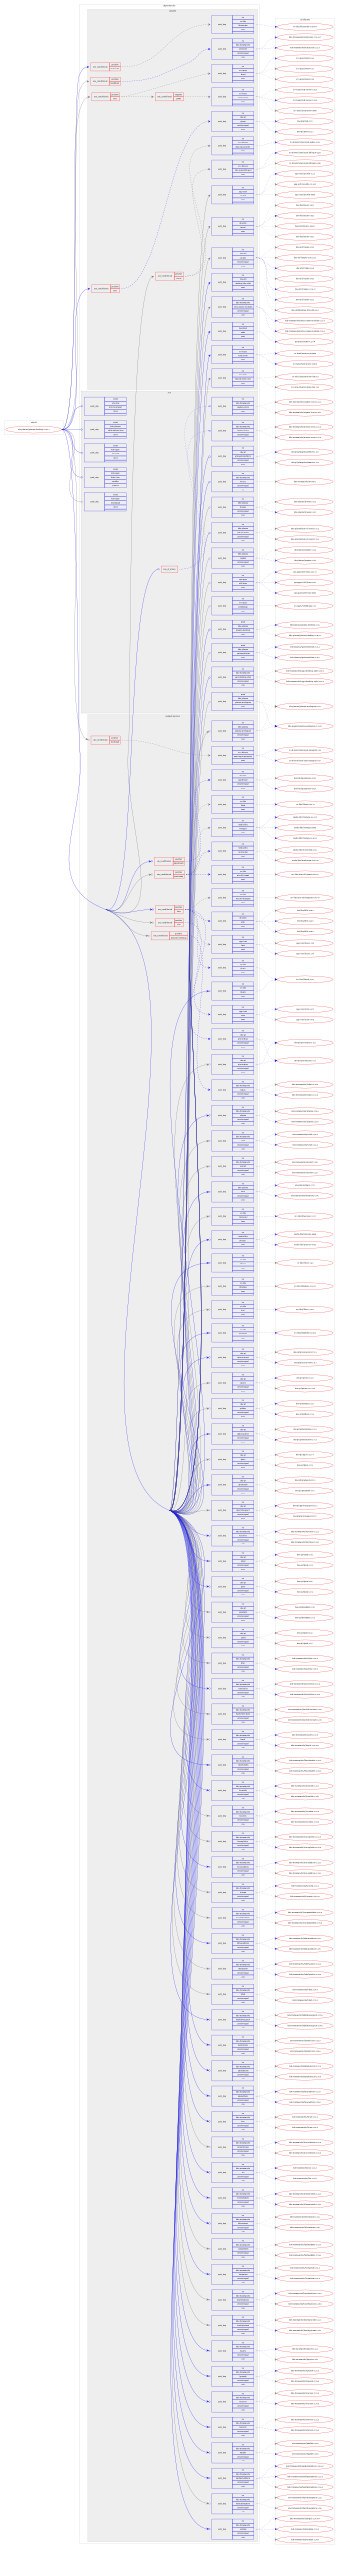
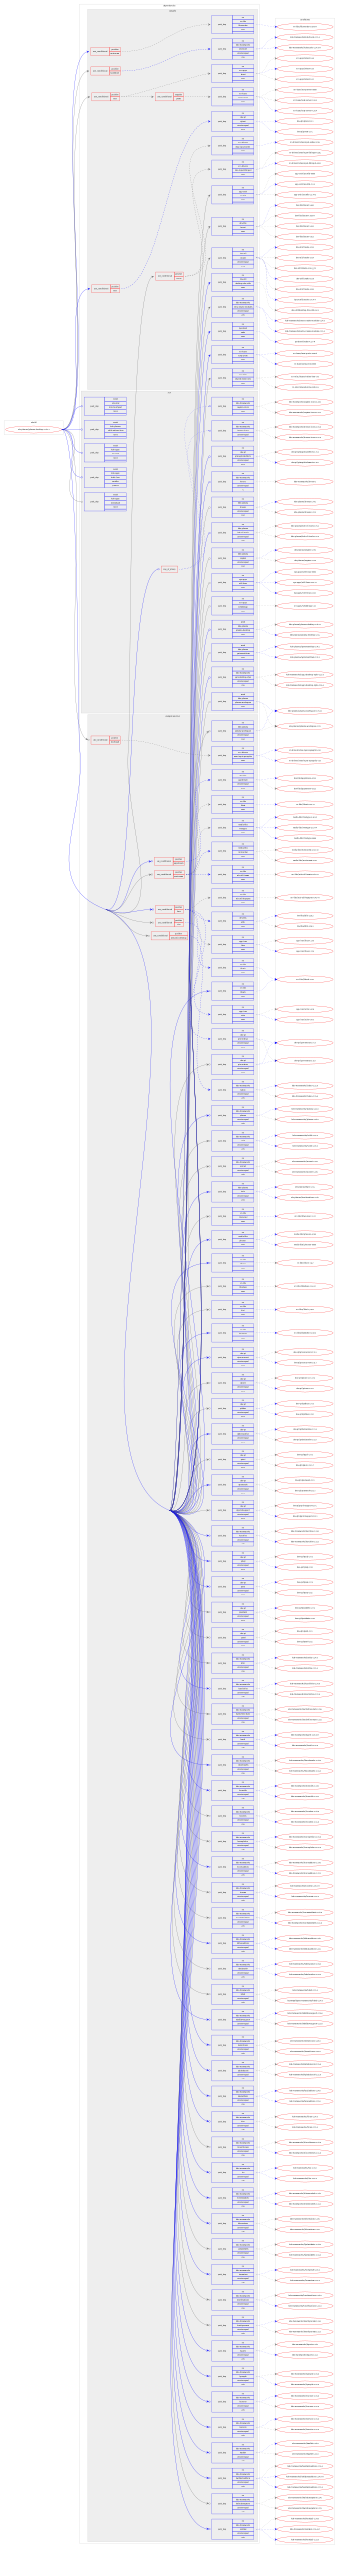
node "dev-util/cmake-3.11.4-r1": label "dev-util/cmake-3.11.4-r1" -> "input-util/cmake-3.11.4-r1"
node "dev-libs/glib-2.56.4": removed
node "kde-frameworks/kded-5.54.0": label "kde-frameworks/kded-5.54.0" -> "kconfigwidgets-frameworks/kded-5.54.0"
